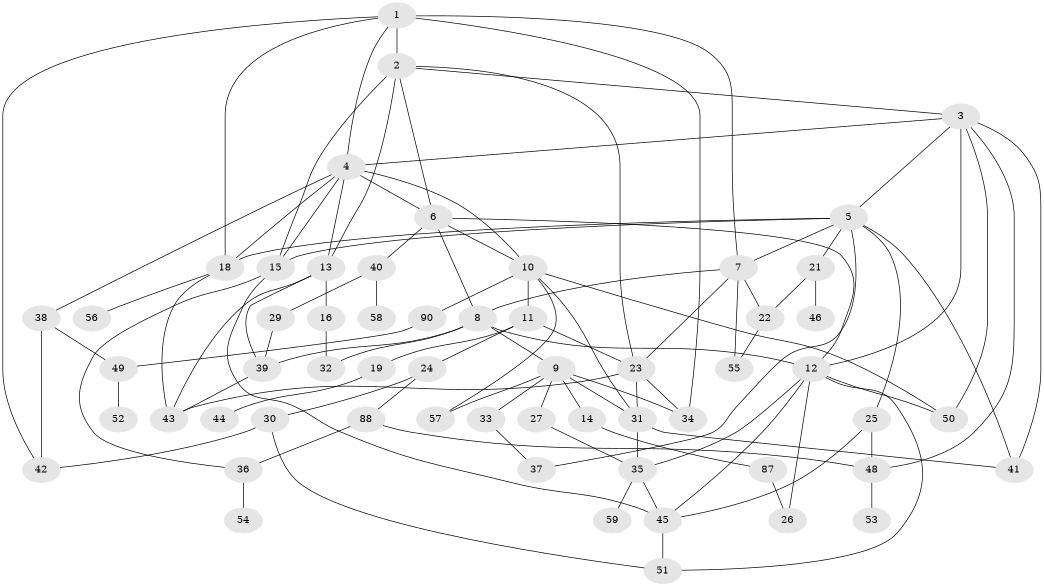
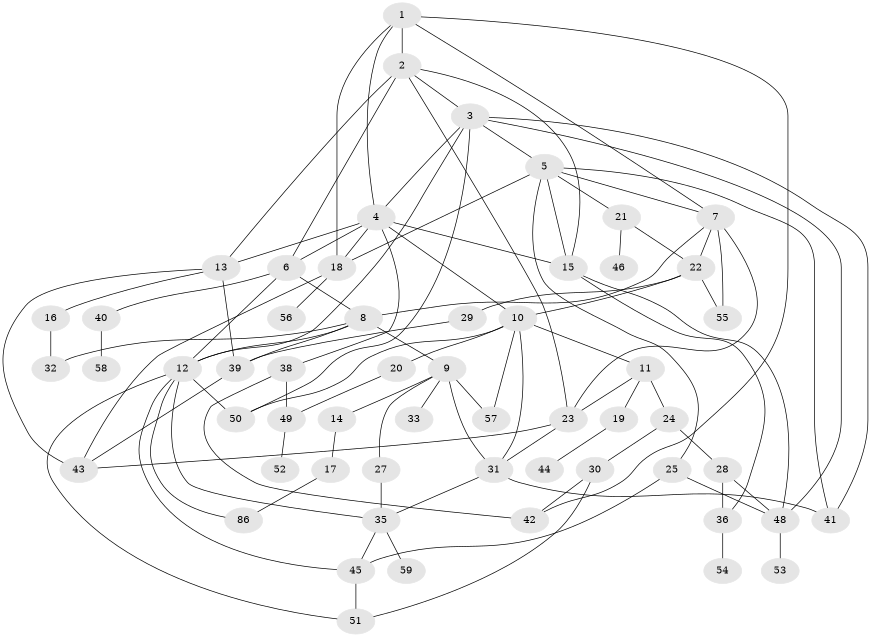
edge "6" -- "10": now "22" -- "10"
edge "40" -- "29": now "22" -- "29"
node "90": label "90" -> "20"
node "88": label "88" -> "28"
node "34": removed
edge "15" -- "45": now "15" -- "48"
node "37": removed
node "87": label "87" -> "17"
node "26": label "26" -> "86"
